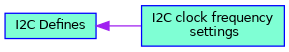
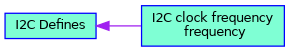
node "I2C clock frequency settings": label "I2C clock frequency settings" -> "I2C clock frequency frequency"
